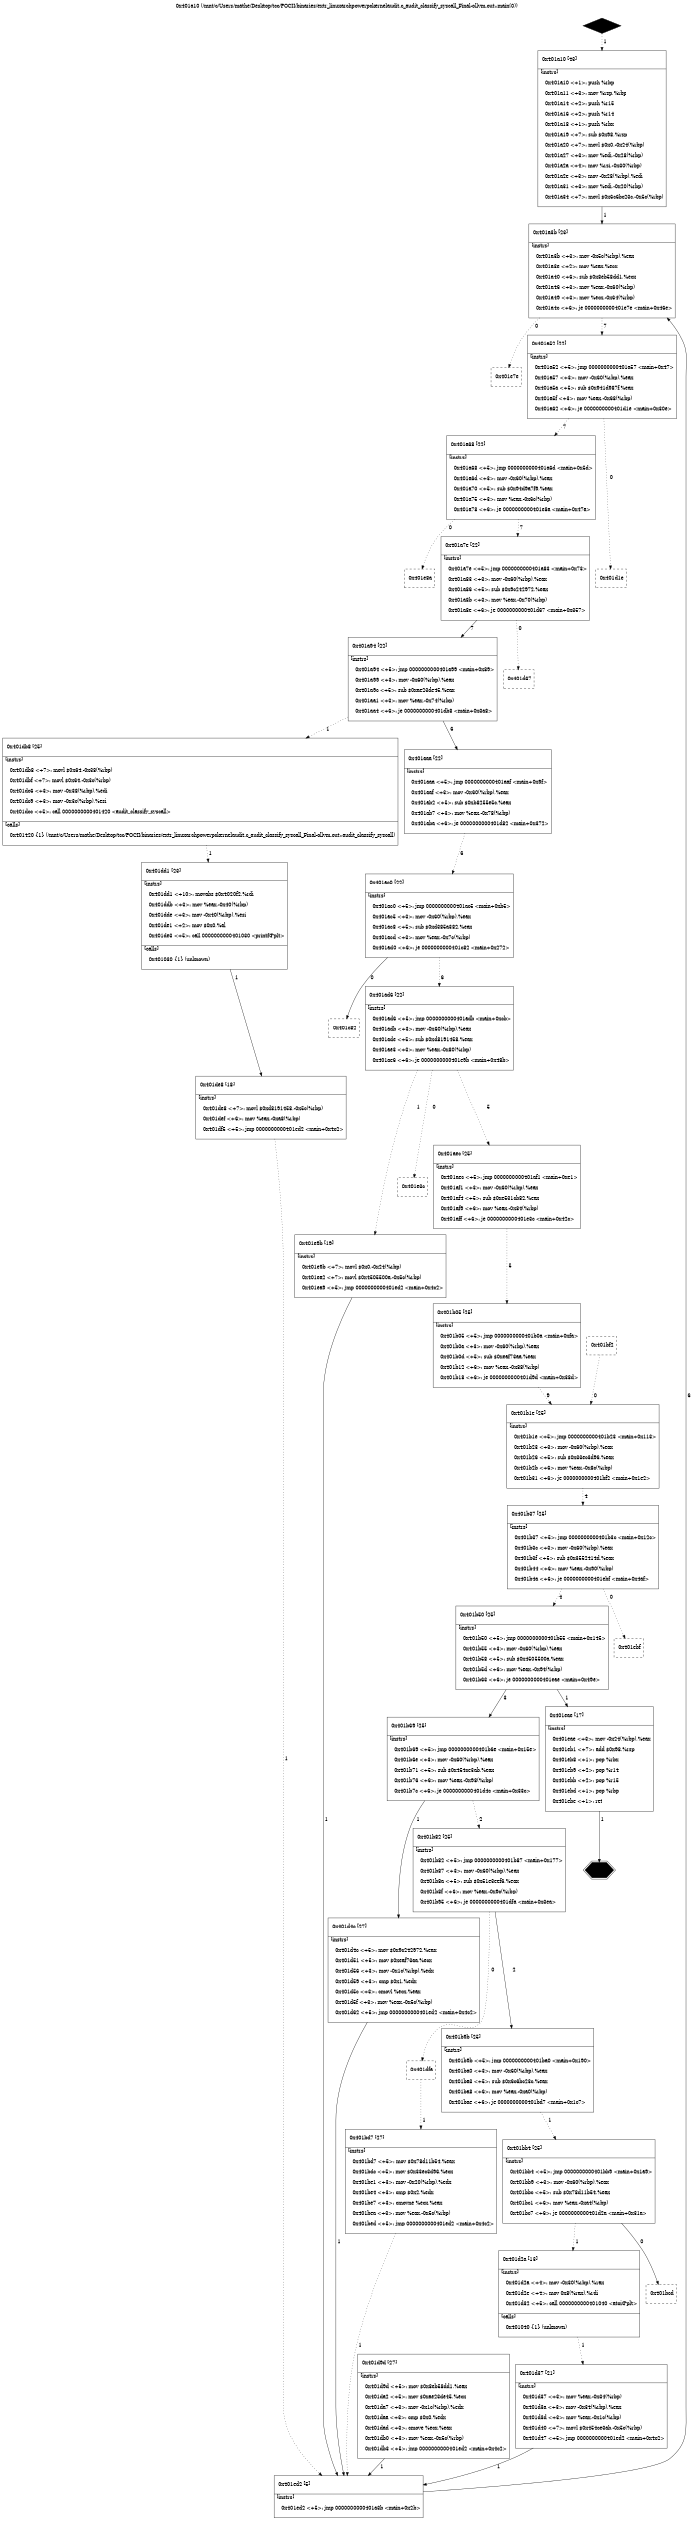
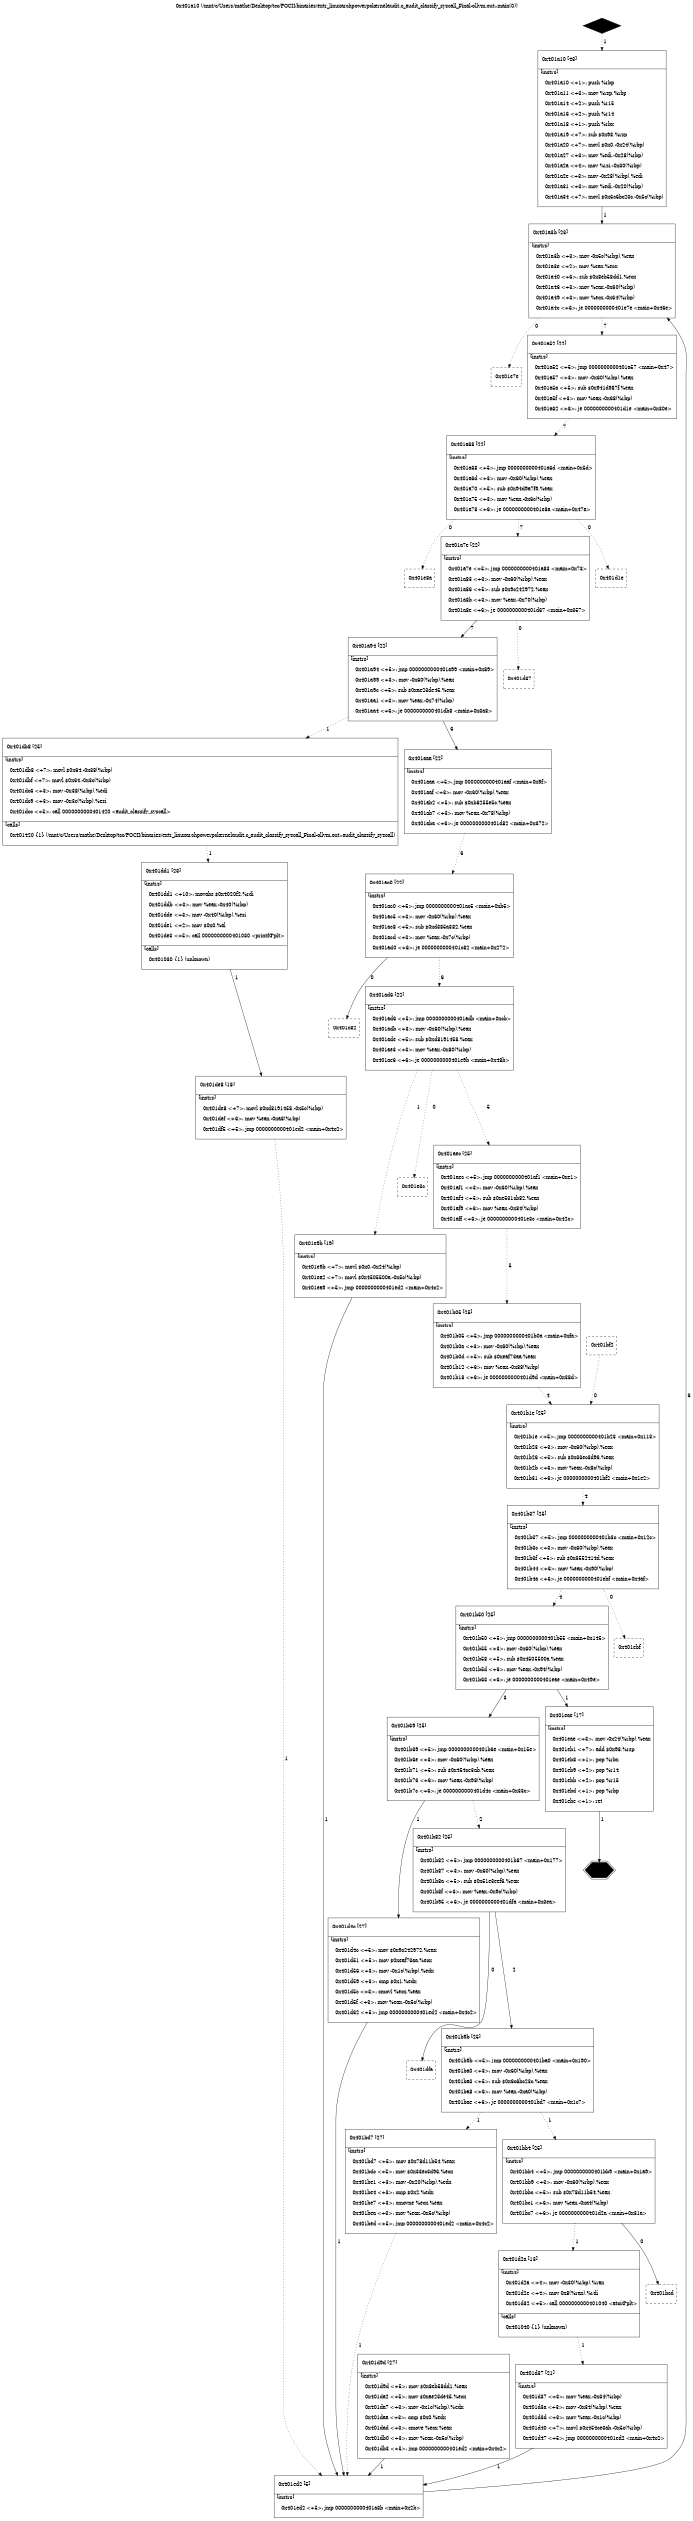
edge "0x401a52 [22]" -> "0x401d1e": now "0x401a68 [22]" -> "0x401d1e"
edge "0x401b05 [25]" -> "0x401b1e [25]": label " 9" -> " 4"
edge "0x401b82 [25]" -> "0x401dfa": style dotted -> solid
edge "0x401dfa" -> "0x401bd7 [27]": now "0x401b9b [25]" -> "0x401bd7 [27]"
